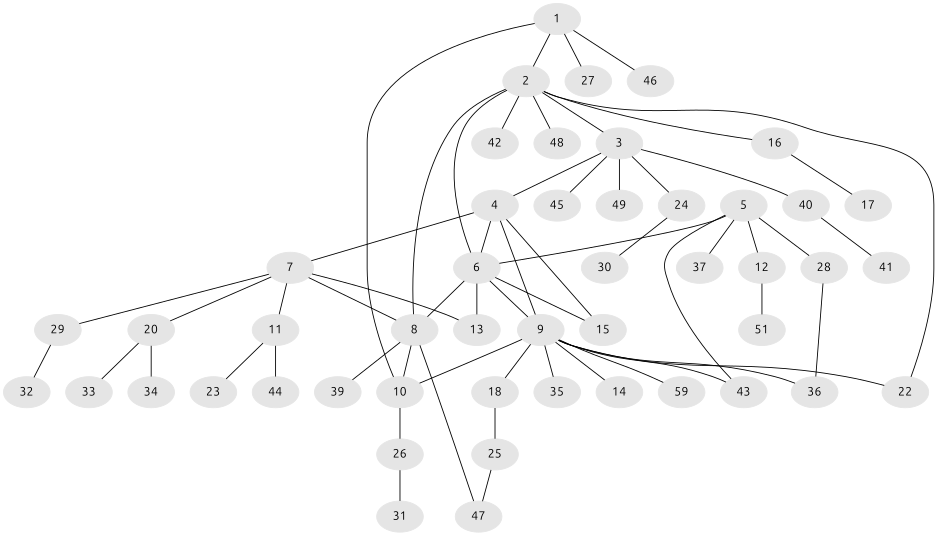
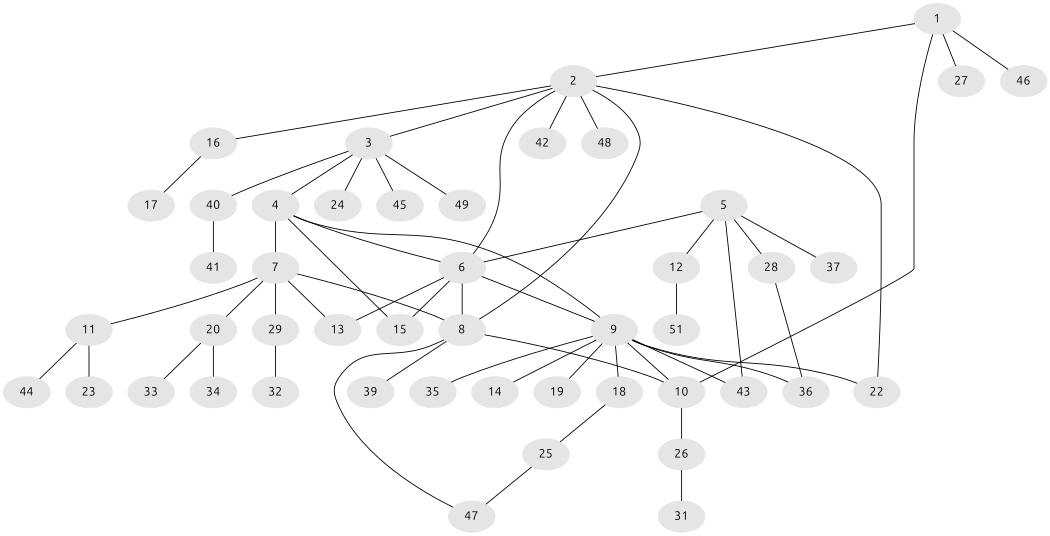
node "30": removed
node "59": label "59" -> "19"
